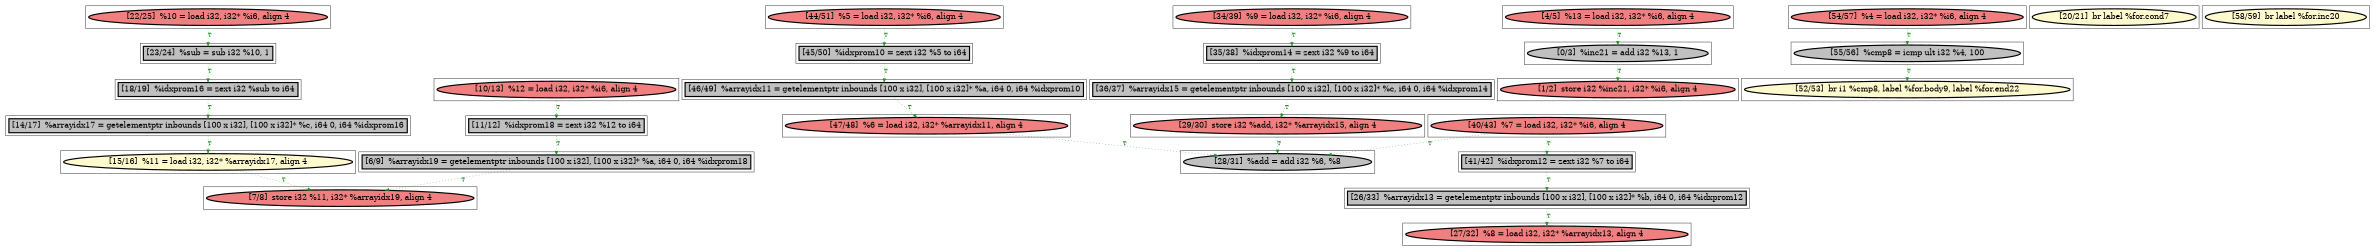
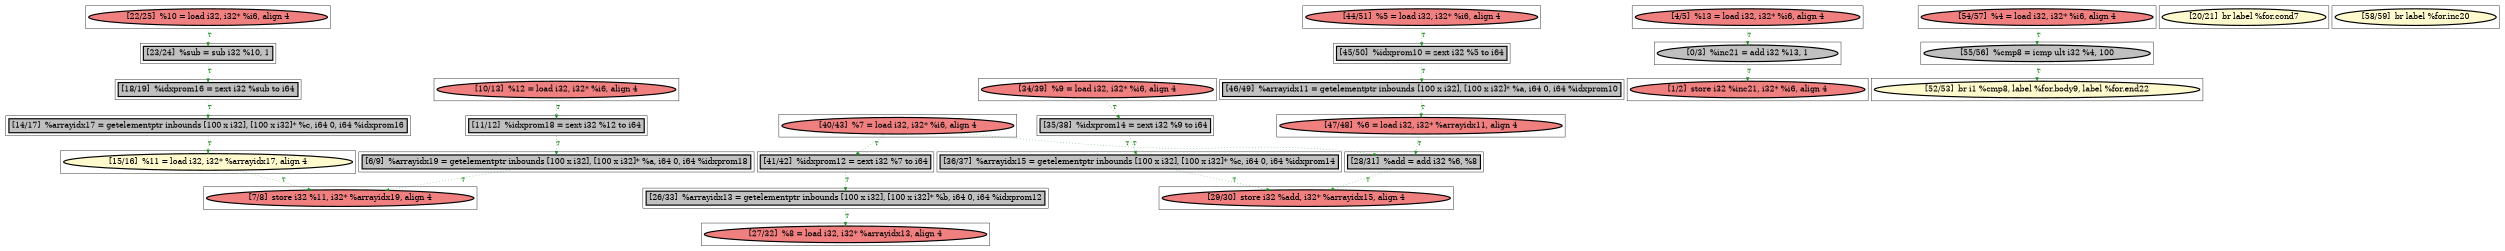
edge "[29/30]  store i32 %add, i32* %arrayidx15, align 4" -> "[28/31]  %add = add i32 %6, %8": reversed
node "[28/31]  %add = add i32 %6, %8": shape ellipse -> box
